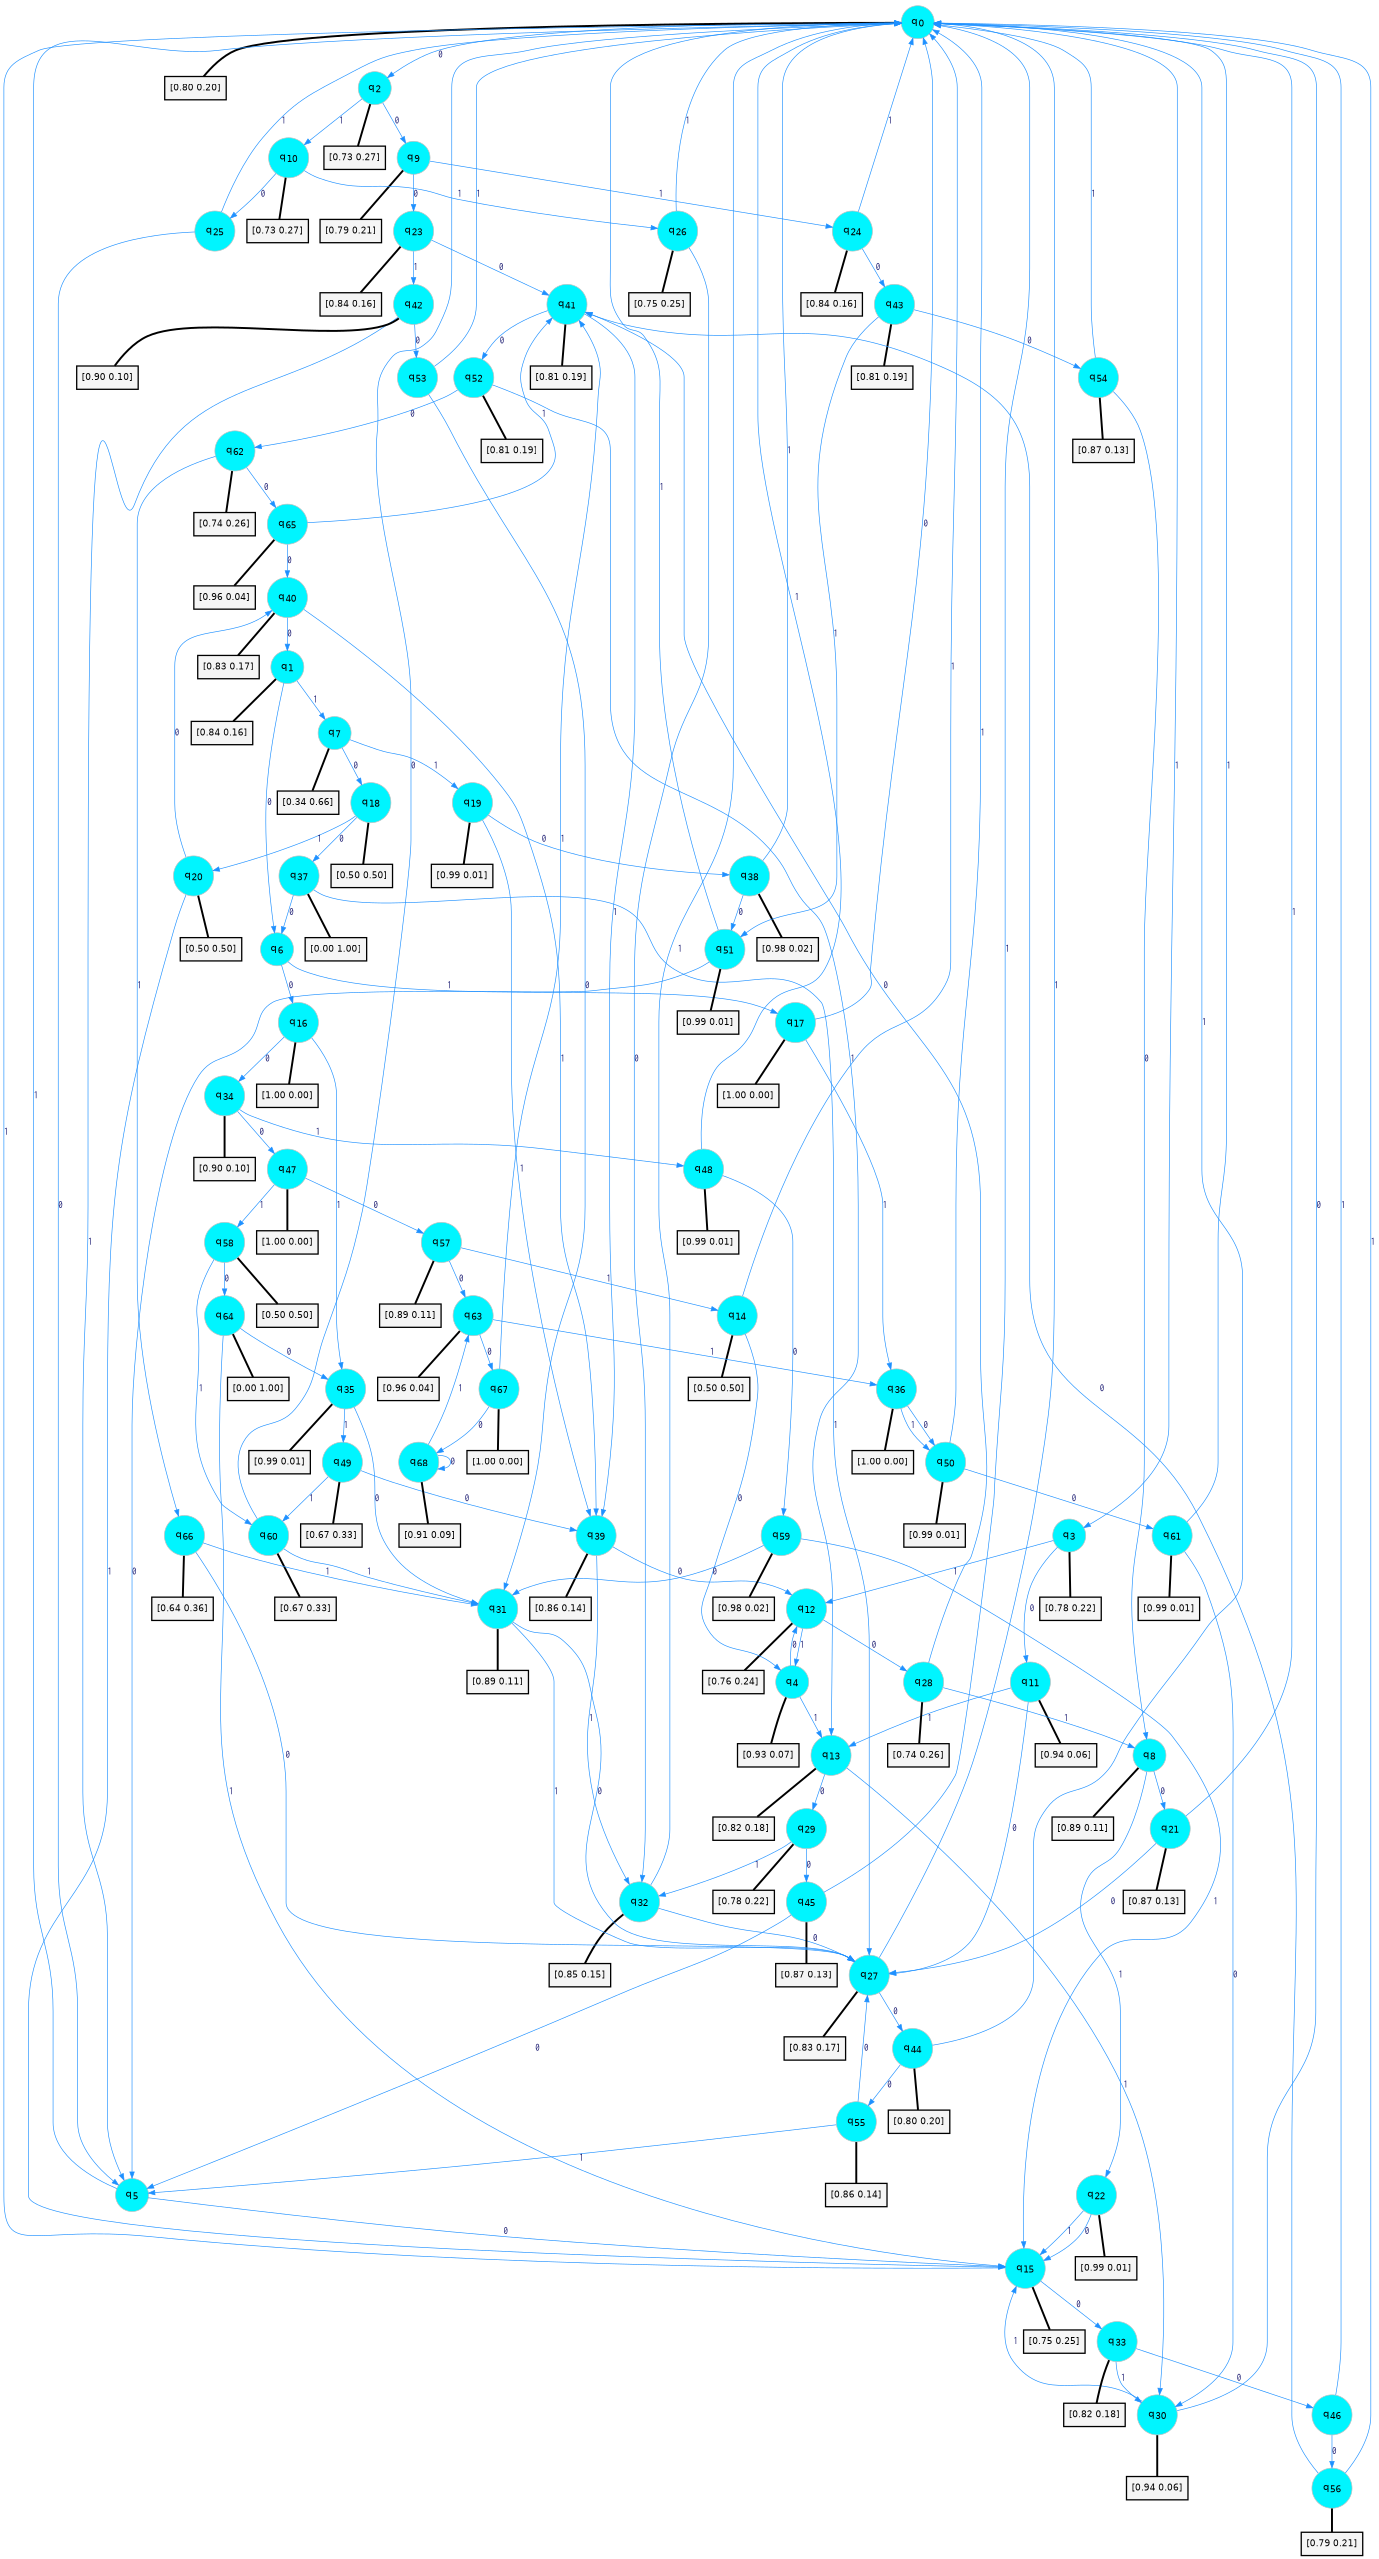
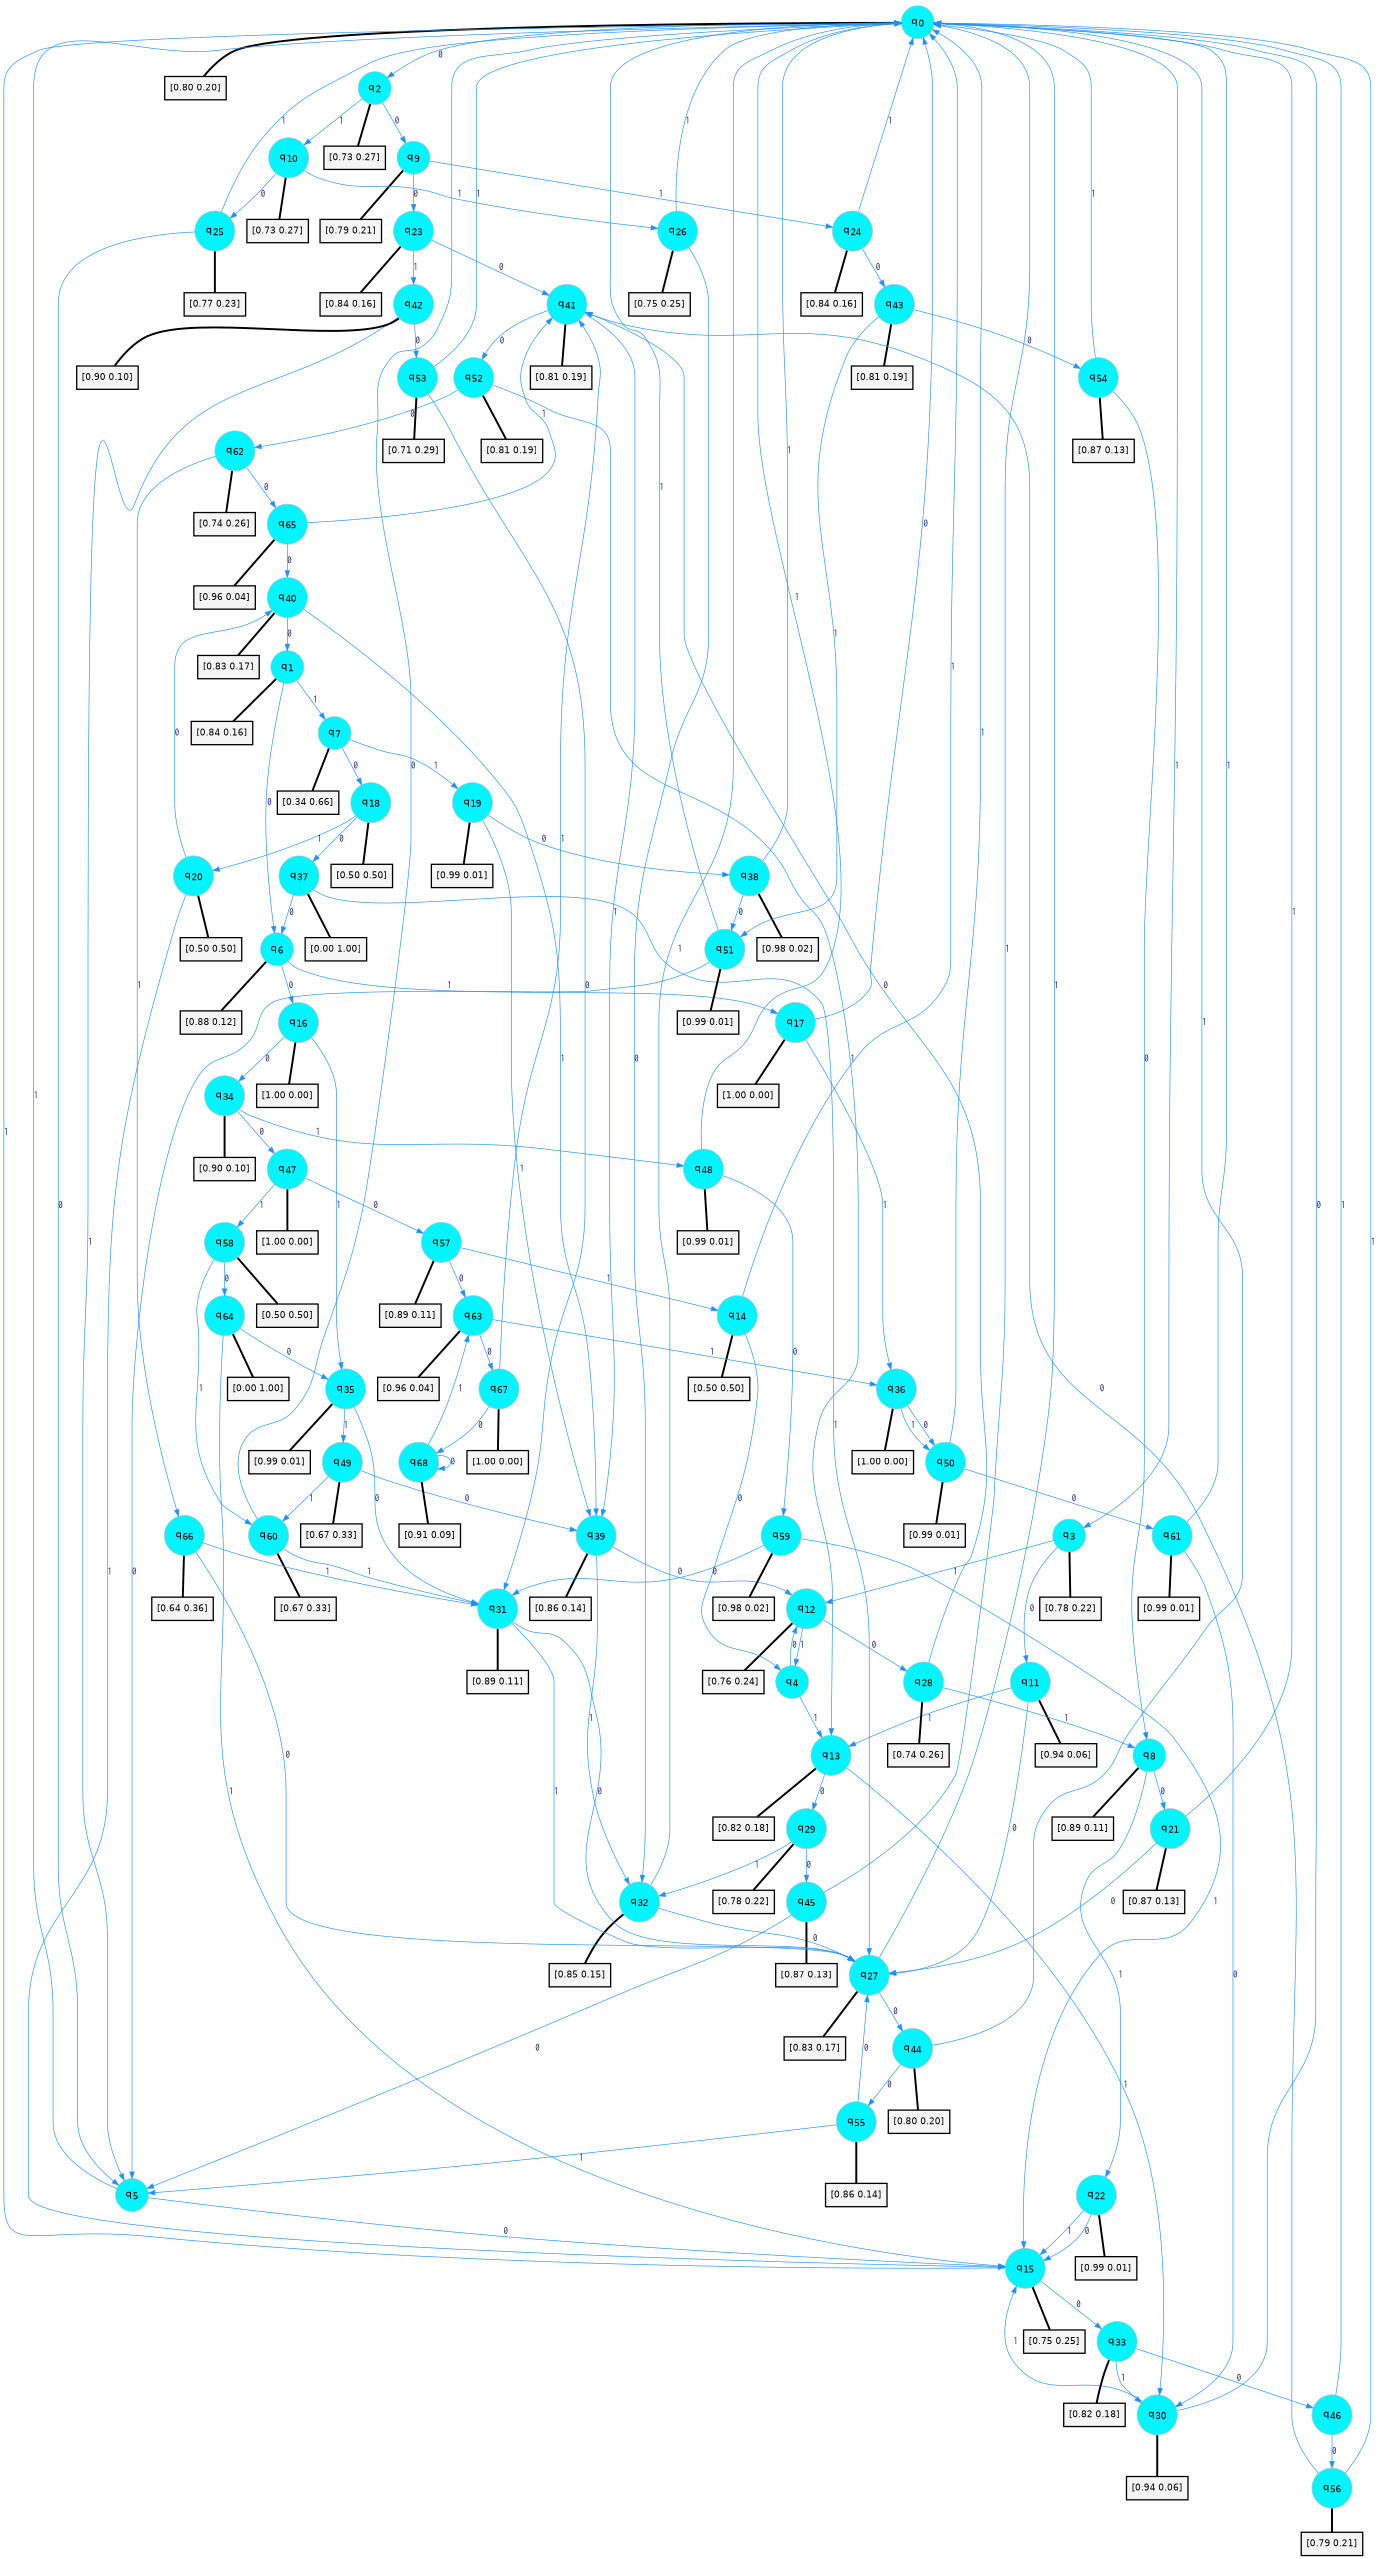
node "[0.77 0.23]": added
node "[0.71 0.29]": added
node "[0.88 0.12]": added
node "[0.93 0.07]": removed
